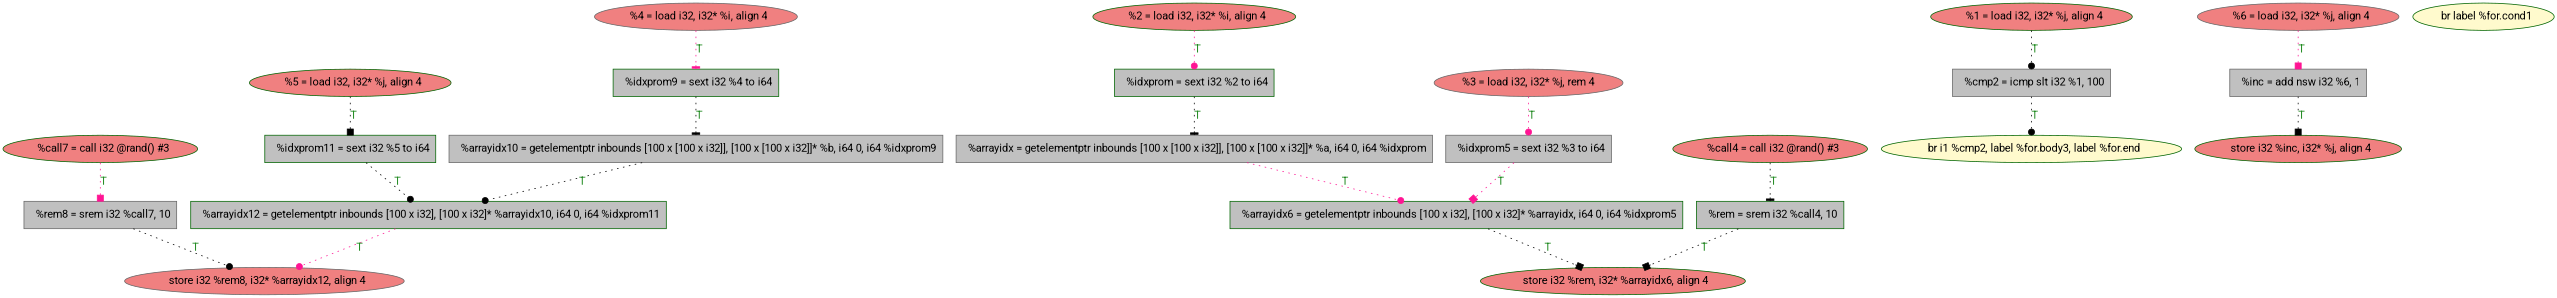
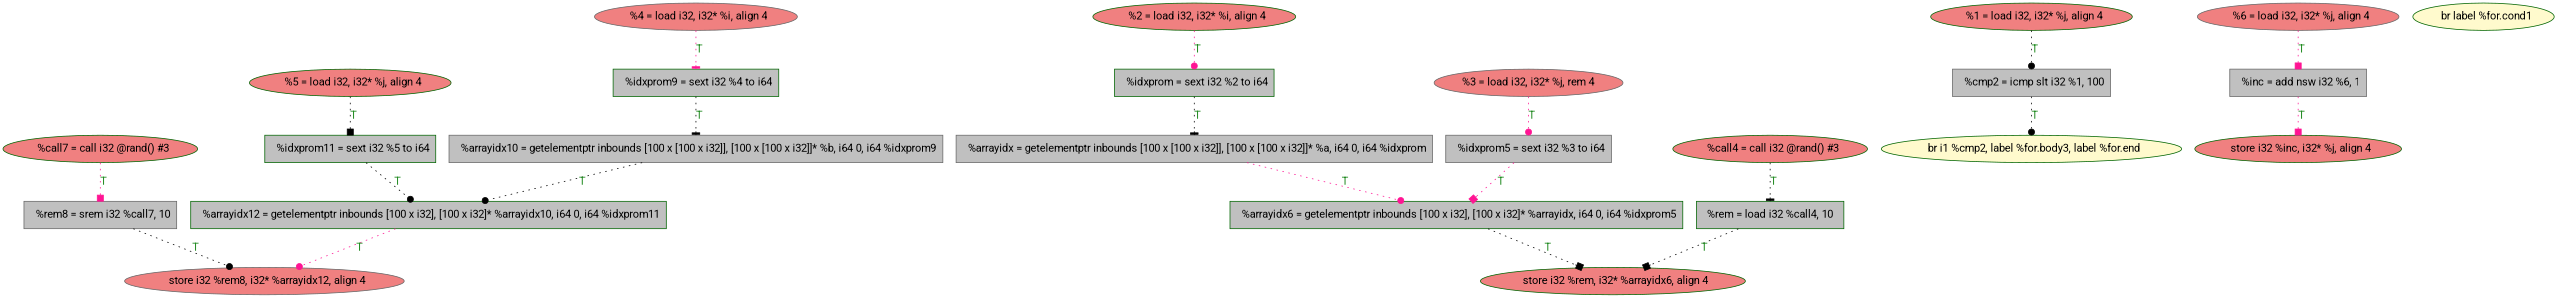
edge "%inc = add nsw i32 %6, 1" -> "store i32 %inc, i32* %j, align 4": color black -> deeppink
node "%rem = srem i32 %call4, 10": label "%rem = srem i32 %call4, 10" -> "%rem = load i32 %call4, 10"
